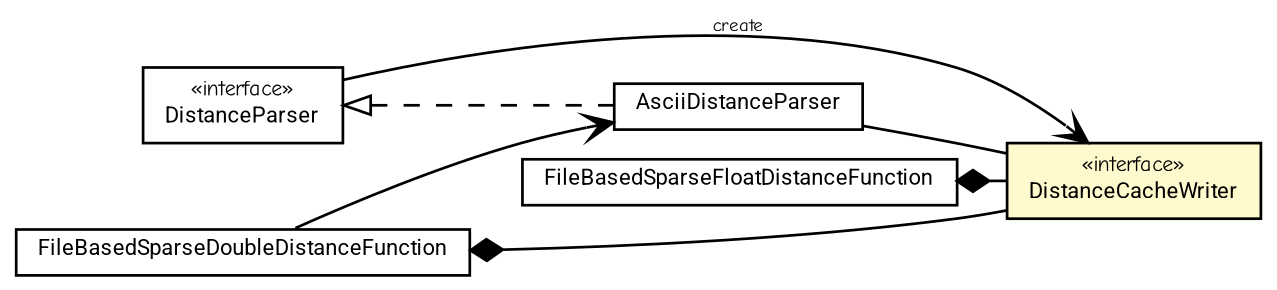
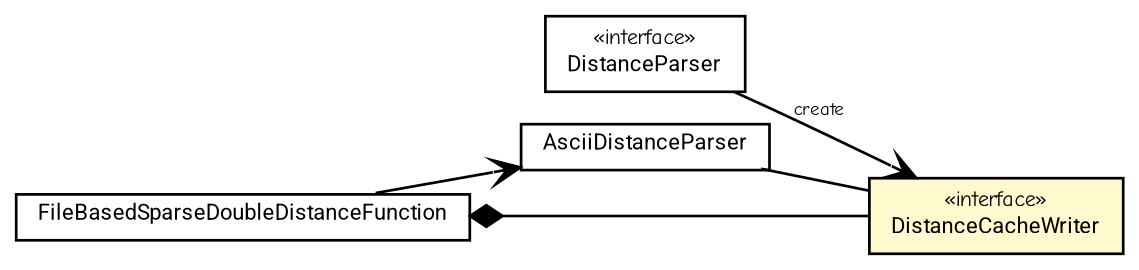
edge "AsciiDistanceParser" -> "DistanceParser": removed
node "FileBasedSparseFloatDistanceFunction": removed
